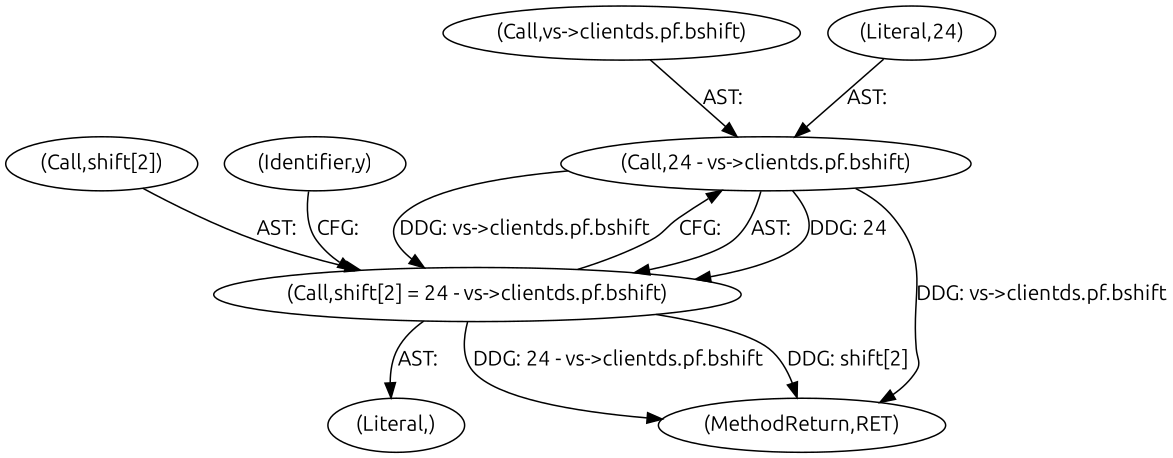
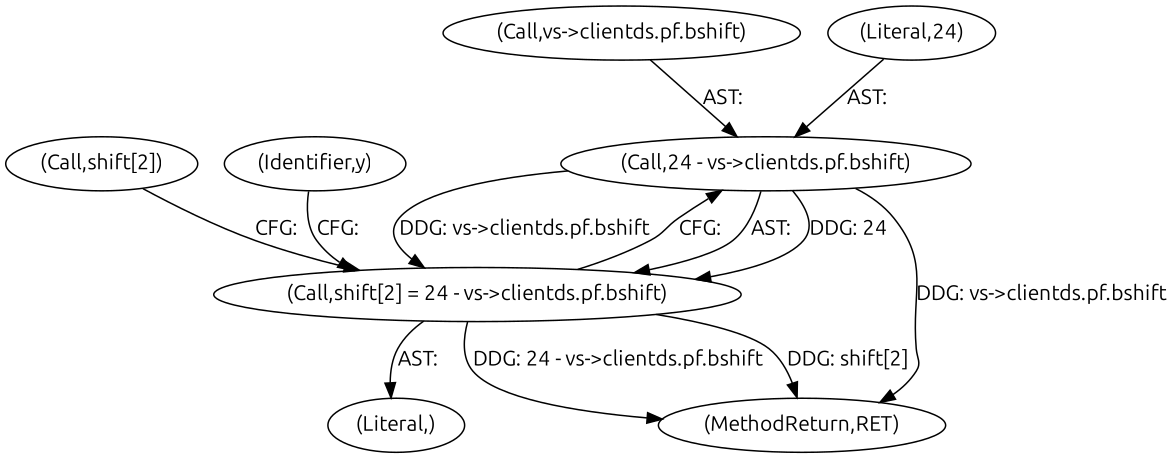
edge "(Call,shift[2])" -> "(Call,shift[2] = 24 - vs->clientds.pf.bshift)": label "AST: " -> "CFG: "
